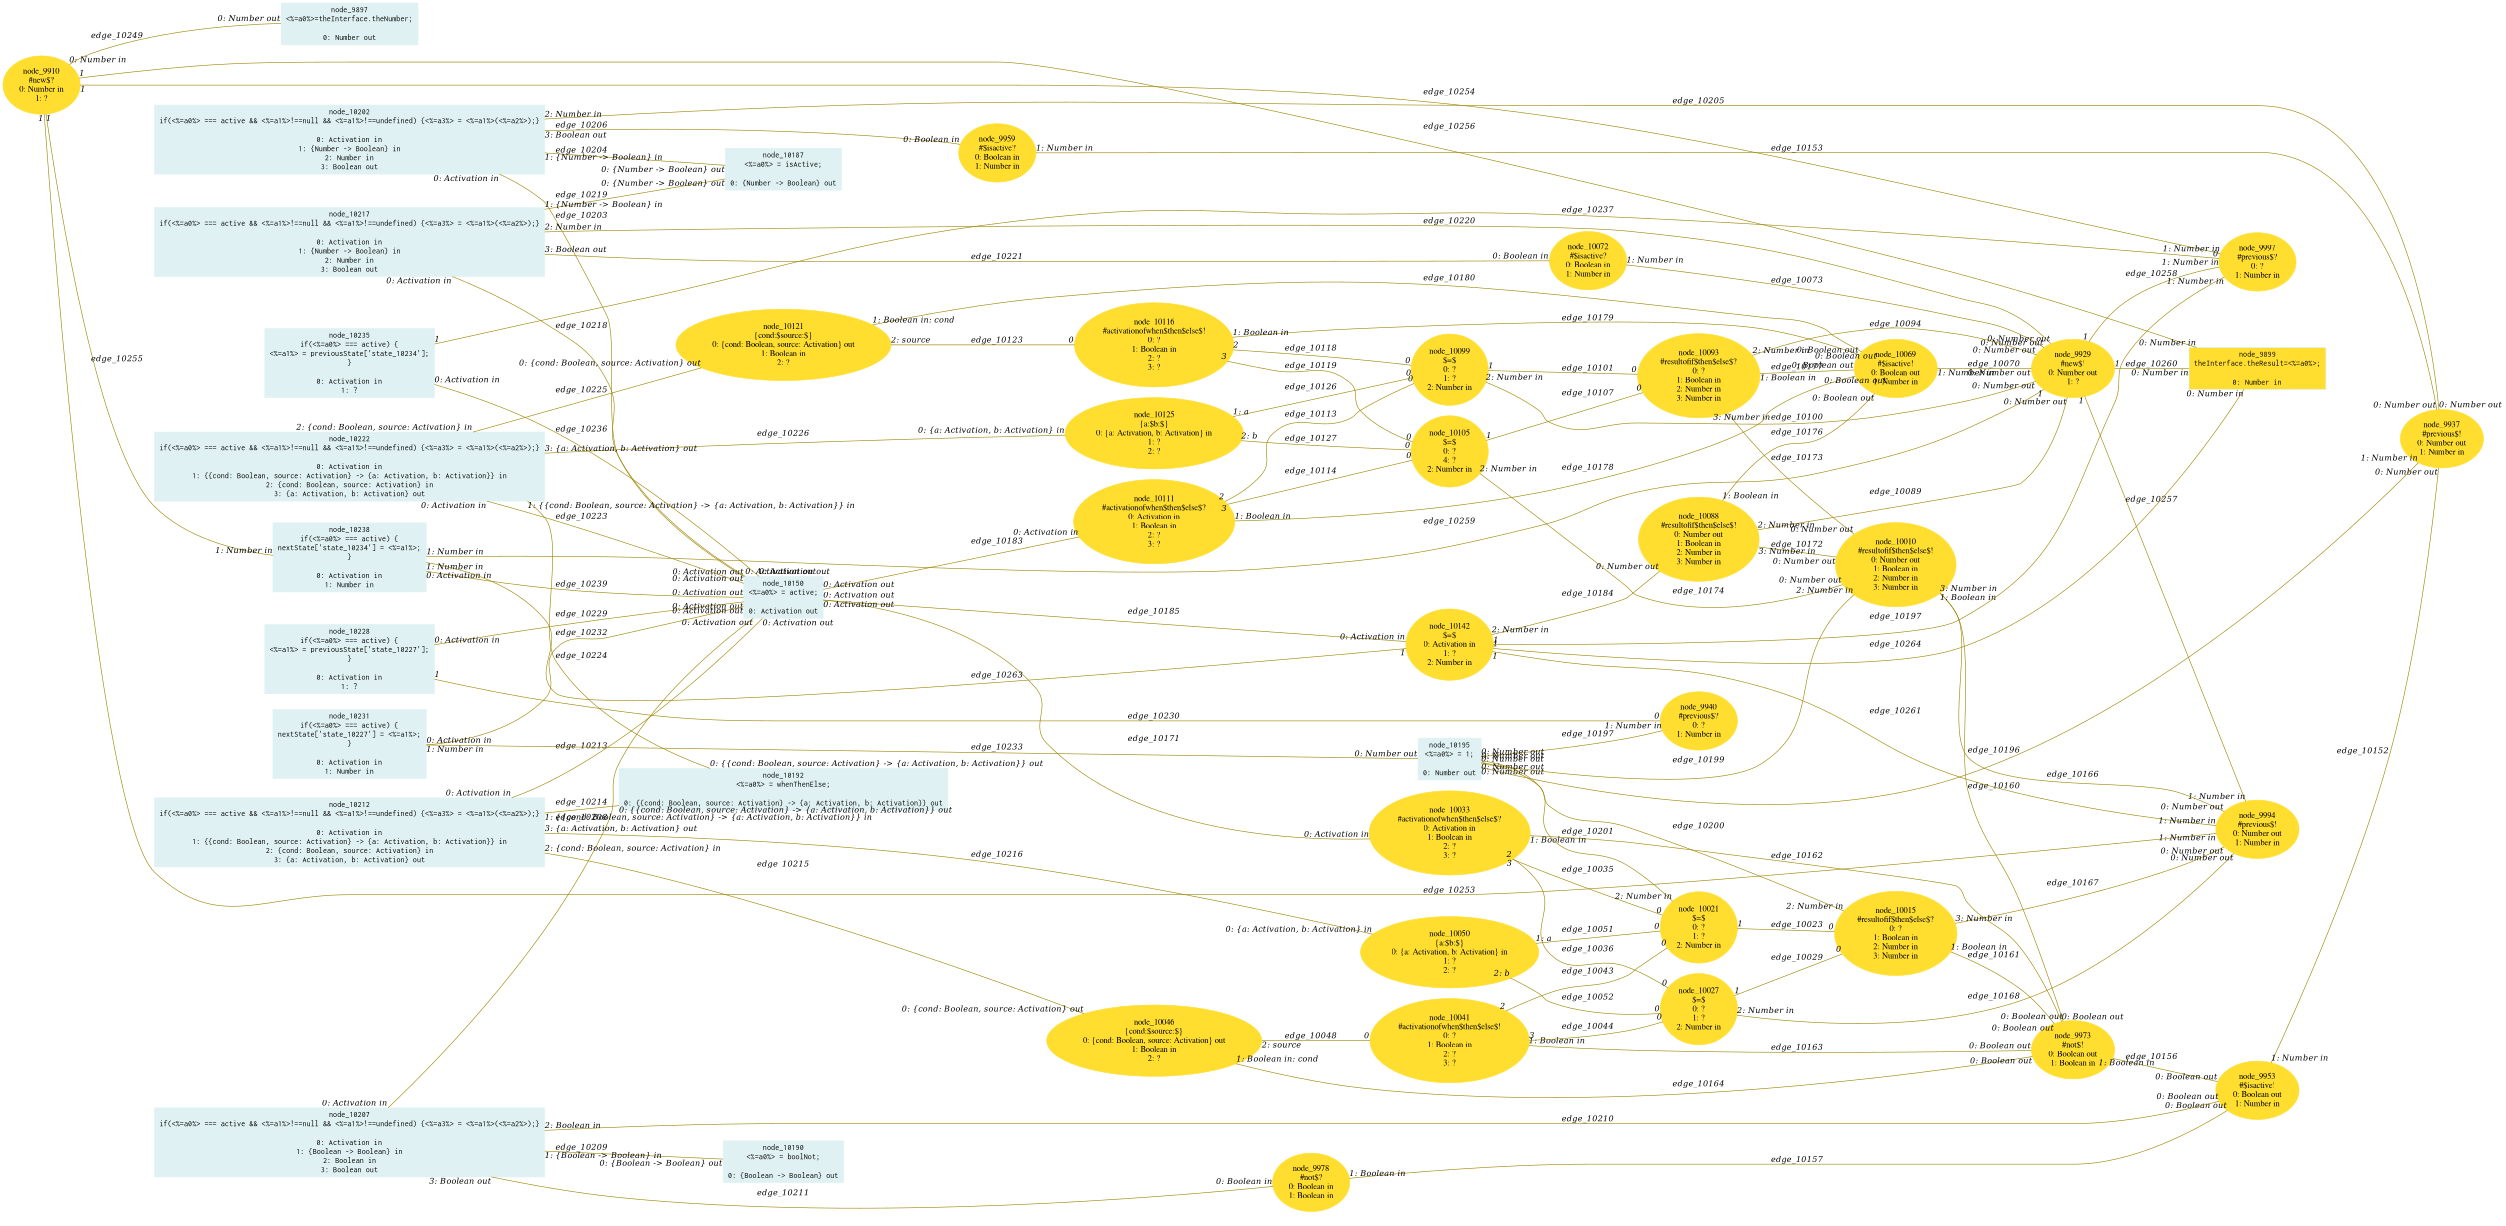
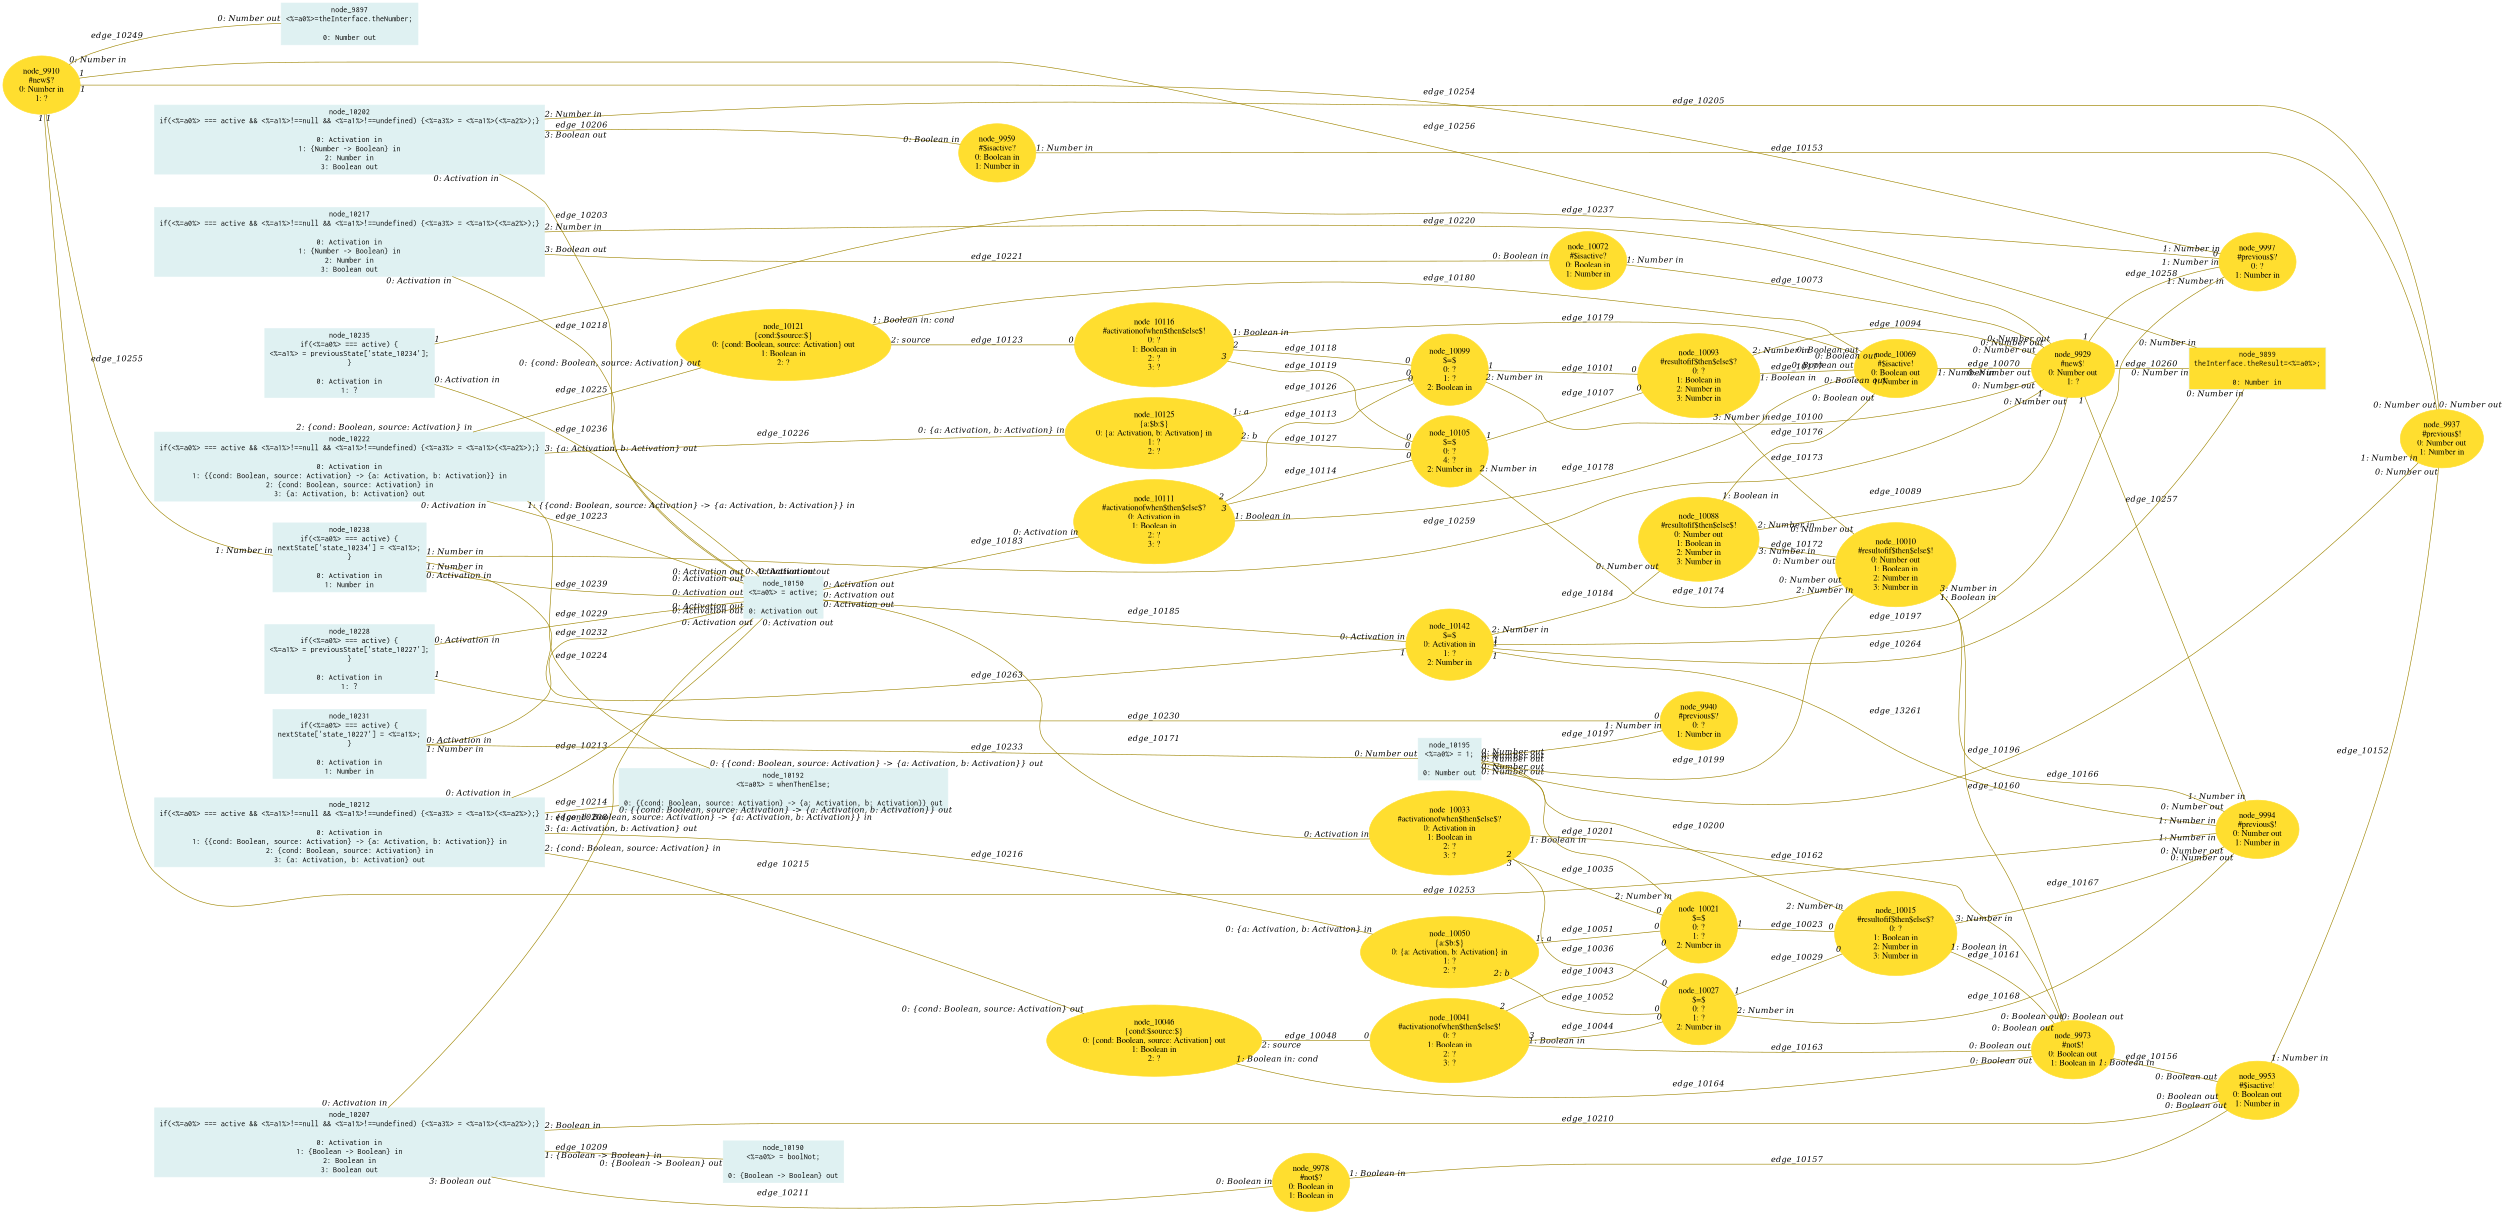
node "node_10187 <%=a0%> = isActive; 0: {Number -> Boolean} out": removed
node "node_10099 $=$ 0: ? 1: ? 2: Number in": label "node_10099 $=$ 0: ? 1: ? 2: Number in" -> "node_10099 $=$ 0: ? 1: ? 2: Boolean in"
edge "node_10142 $=$ 0: Activation in 1: ? 2: Number in" -- "node_9994 #previous$! 0: Number out 1: Number in": label "edge_10261" -> "edge_13261"
